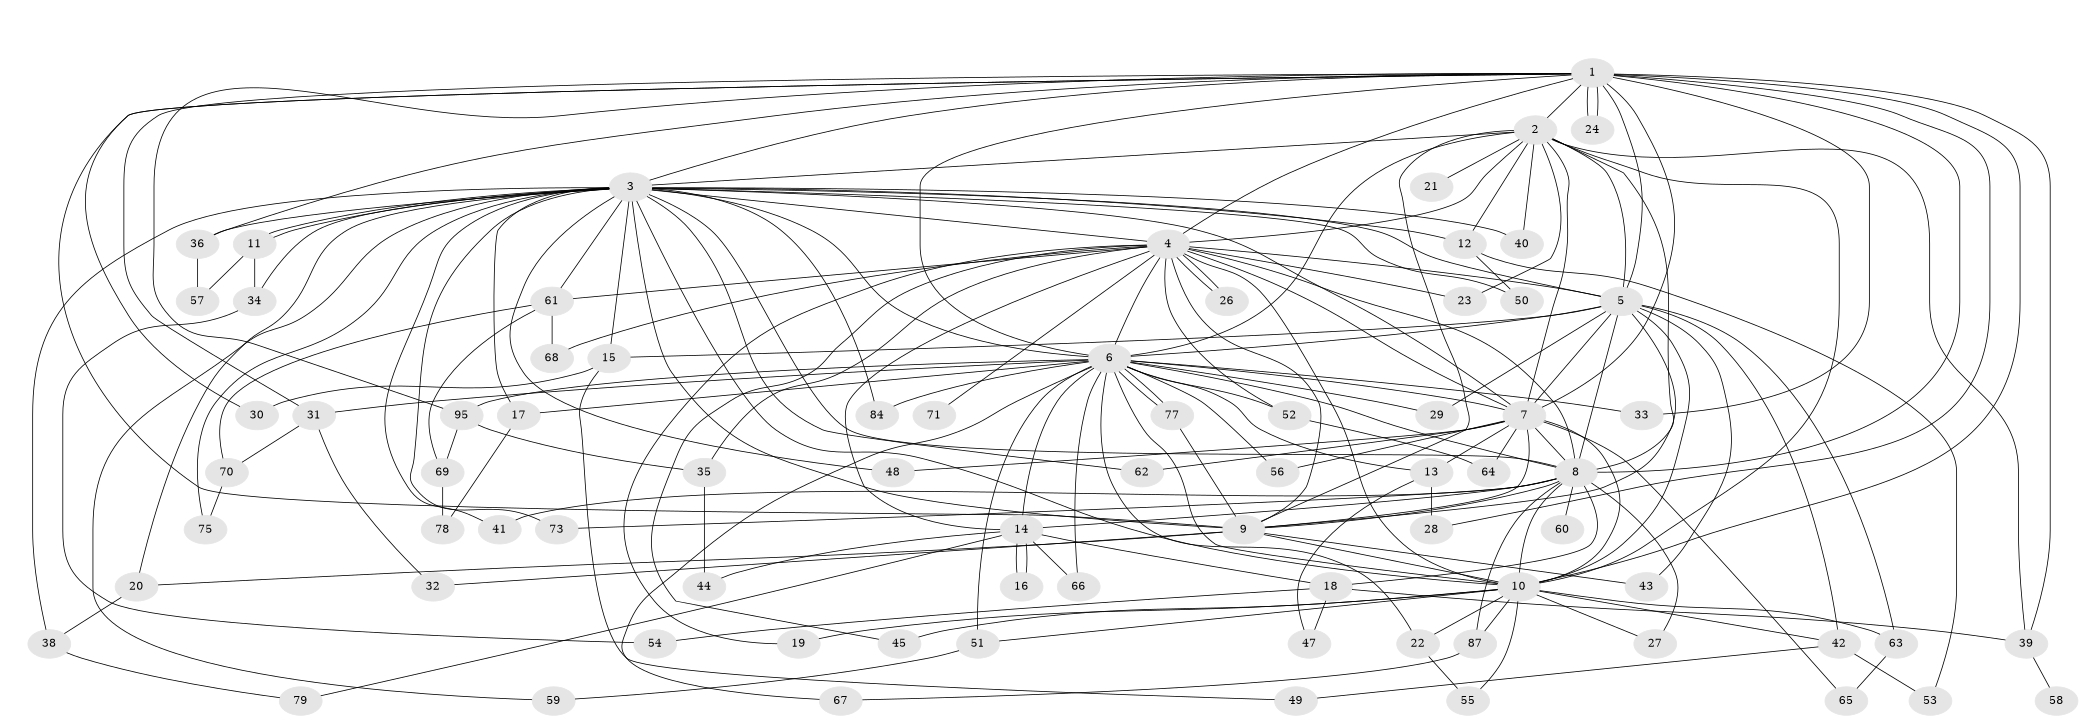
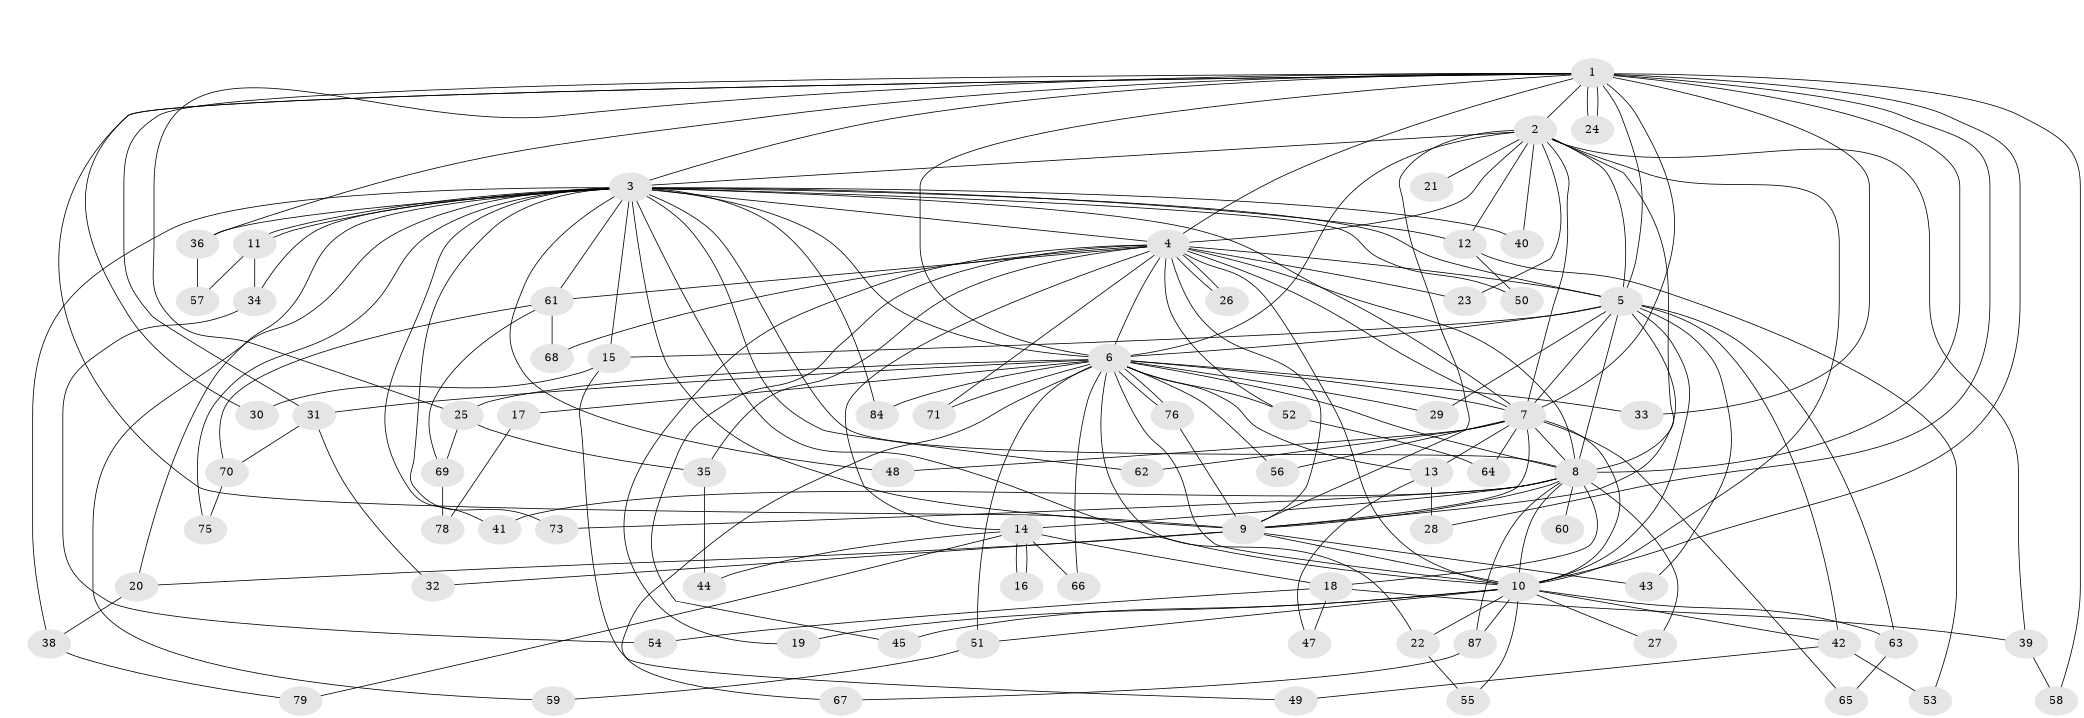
edge "1" -- "39": now "1" -- "58"
edge "3" -- "17": removed
node "95": label "95" -> "25"
node "77": label "77" -> "76"
edge "6" -- "14": now "6" -- "71"
